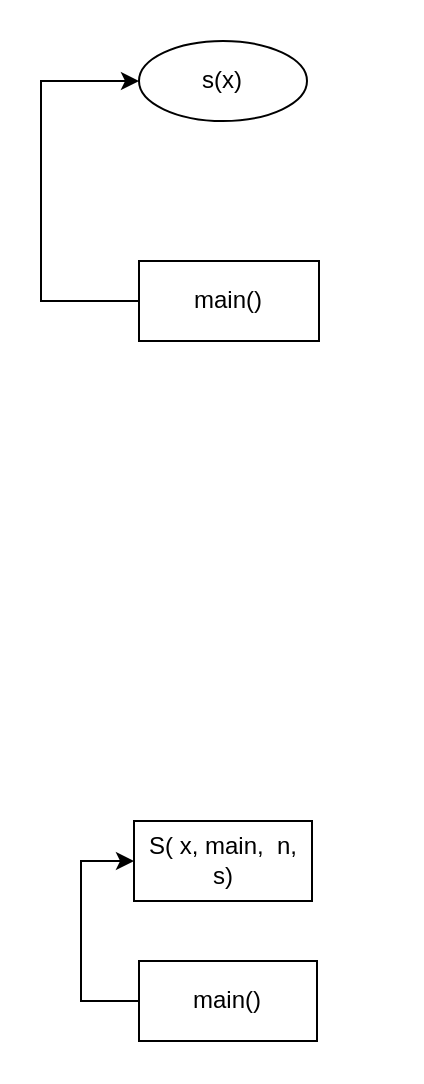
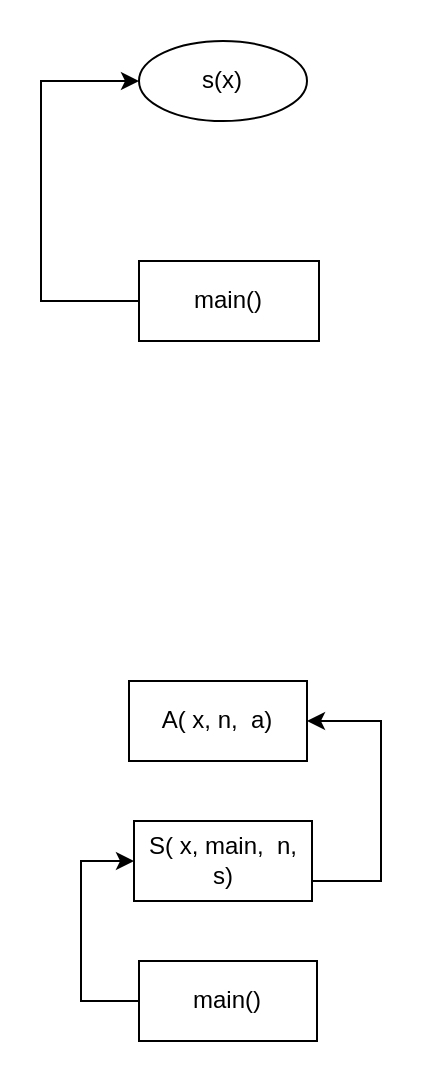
node "A( x, n, a)": added
edge "S( x, main, n, s)" -> "A( x, n, a)": added
